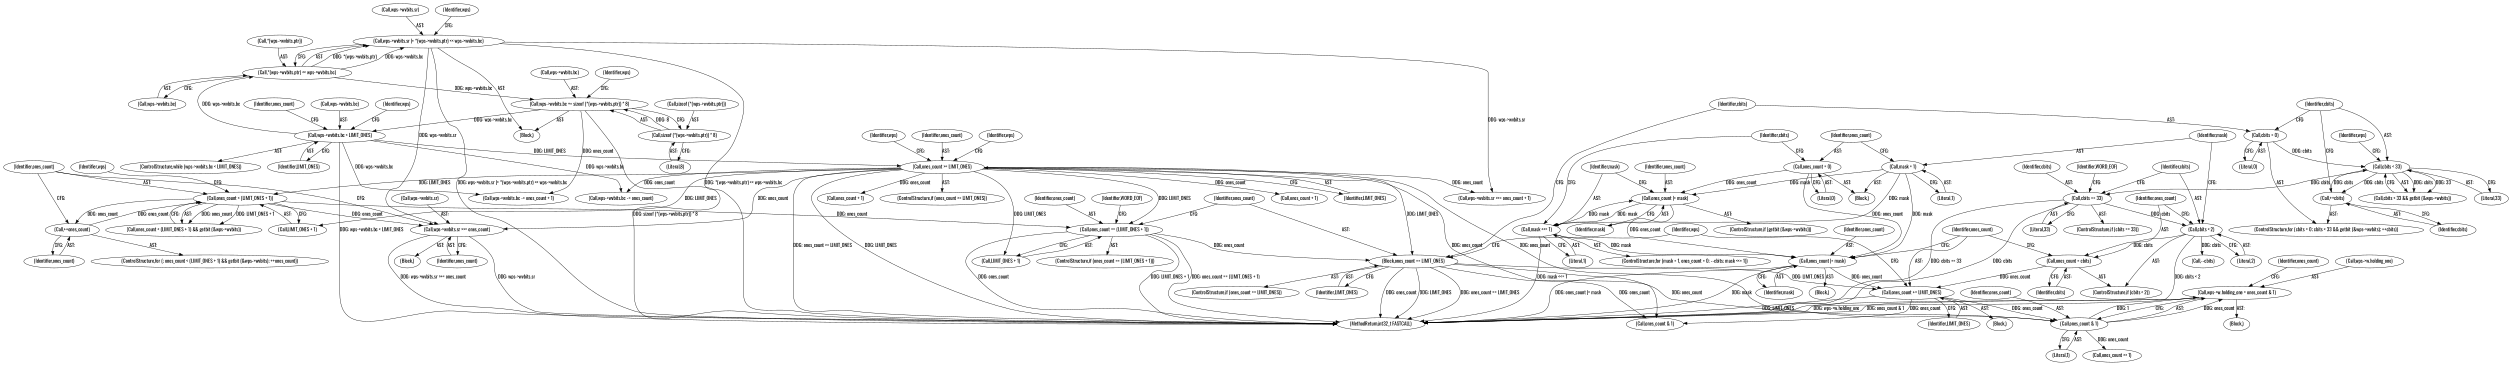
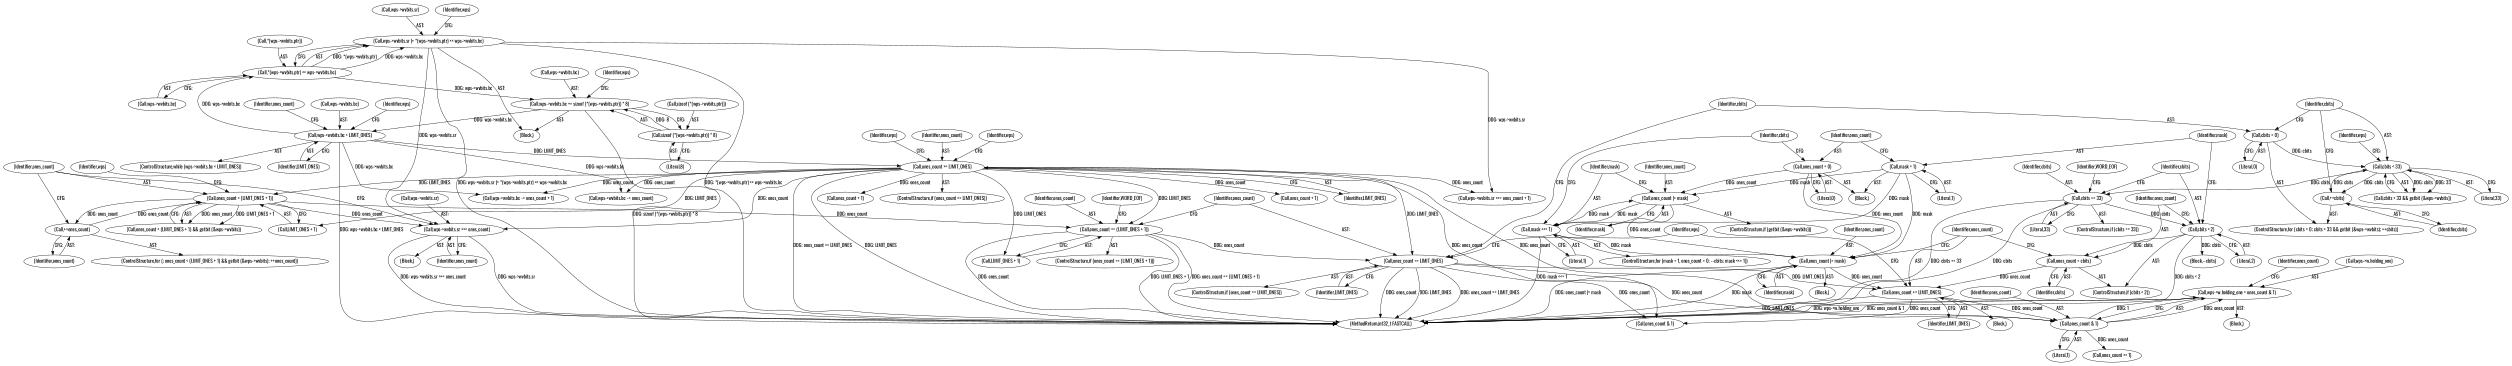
edge "(Call,wps->wvbits.bc += sizeof (*(wps->wvbits.ptr)) * 8)" -> "(Call,wps->wvbits.bc -= ones_count + 1)": now "(Call,ones_count >= LIMIT_ONES)" -> "(Call,wps->wvbits.bc -= ones_count + 1)"
node "(Block,ones_count == LIMIT_ONES)": label "(Block,ones_count == LIMIT_ONES)" -> "(Call,ones_count == LIMIT_ONES)"
node "(Call,--cbits)": label "(Call,--cbits)" -> "(Block,--cbits)"
